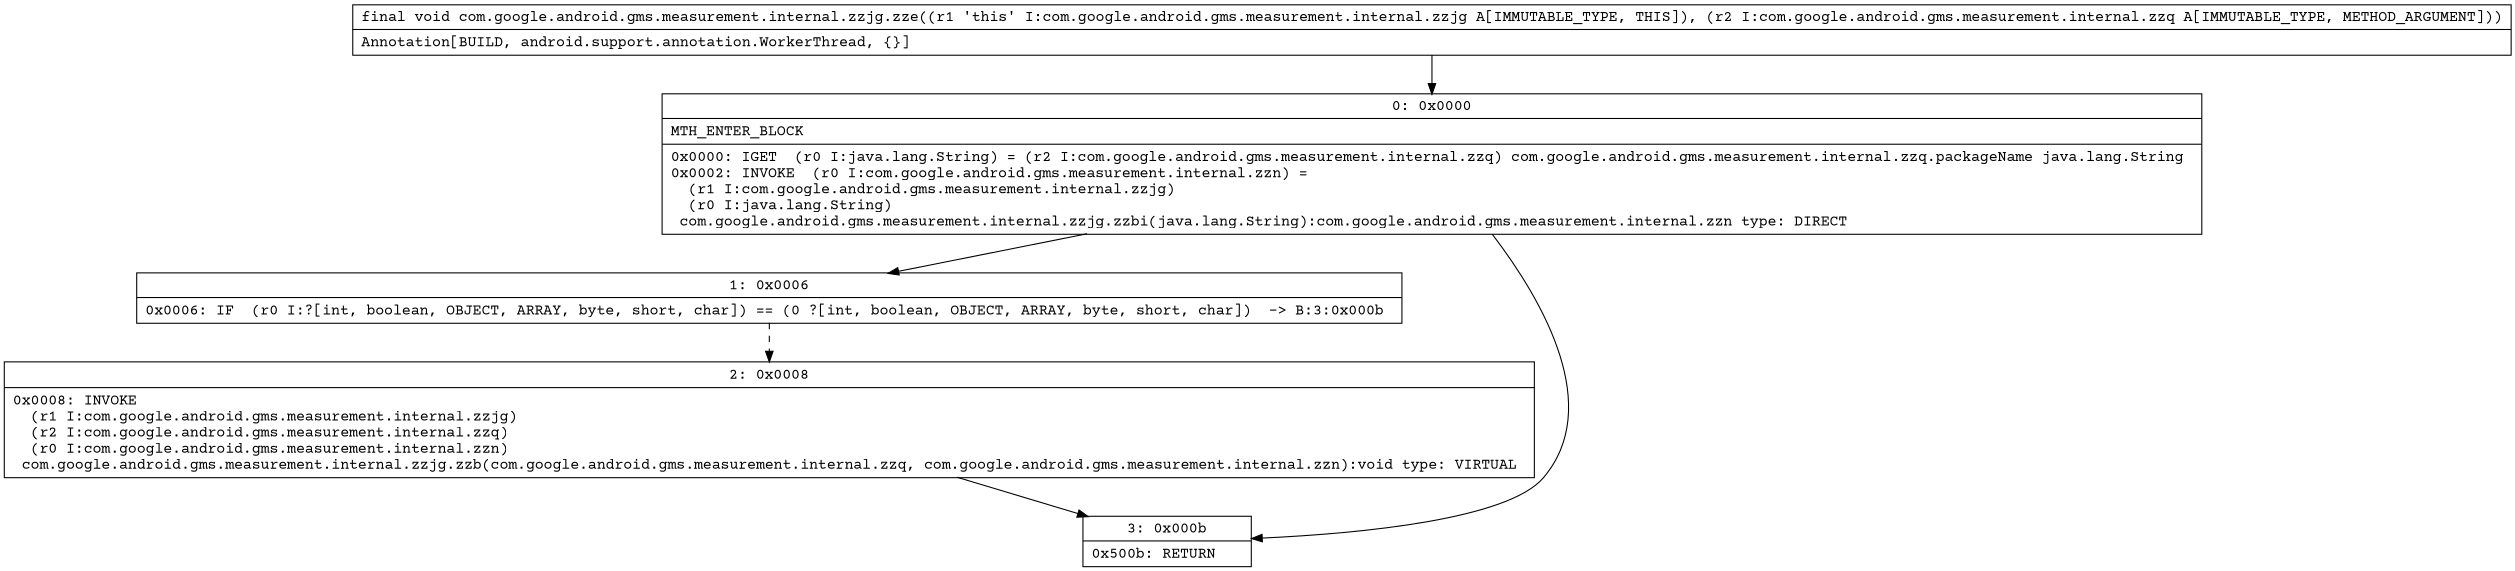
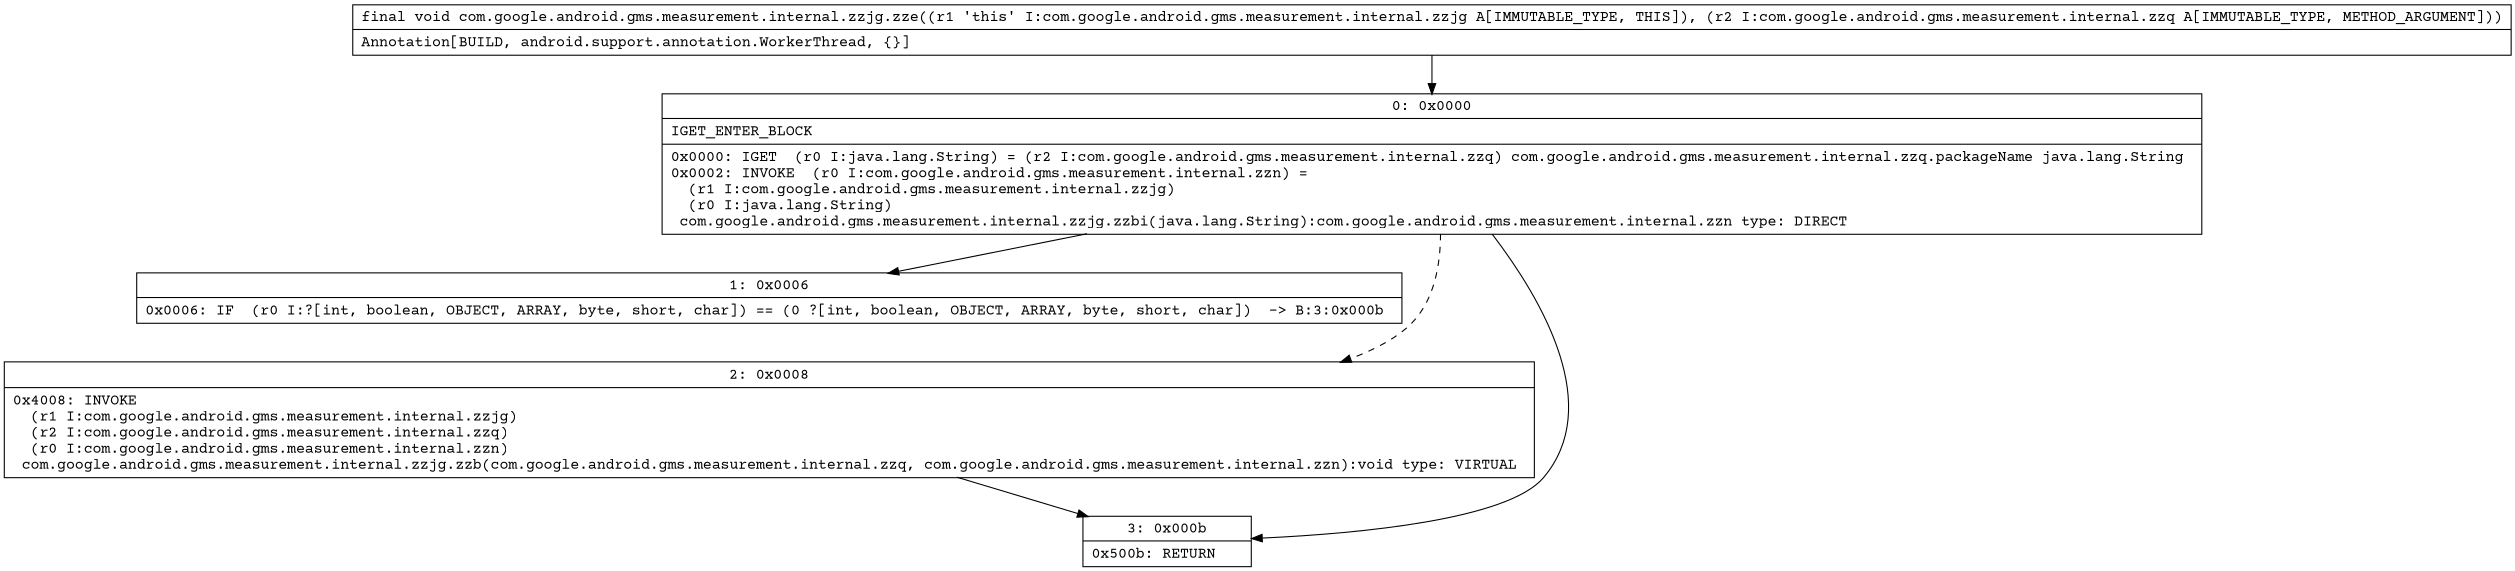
node "0: 0x0000": text "MTH_ENTER_BLOCK" -> "IGET_ENTER_BLOCK"
edge "1: 0x0006" -> "2: 0x0008": now "0: 0x0000" -> "2: 0x0008"
node "2: 0x0008": text "0x0008: INVOKE" -> "0x4008: INVOKE"
